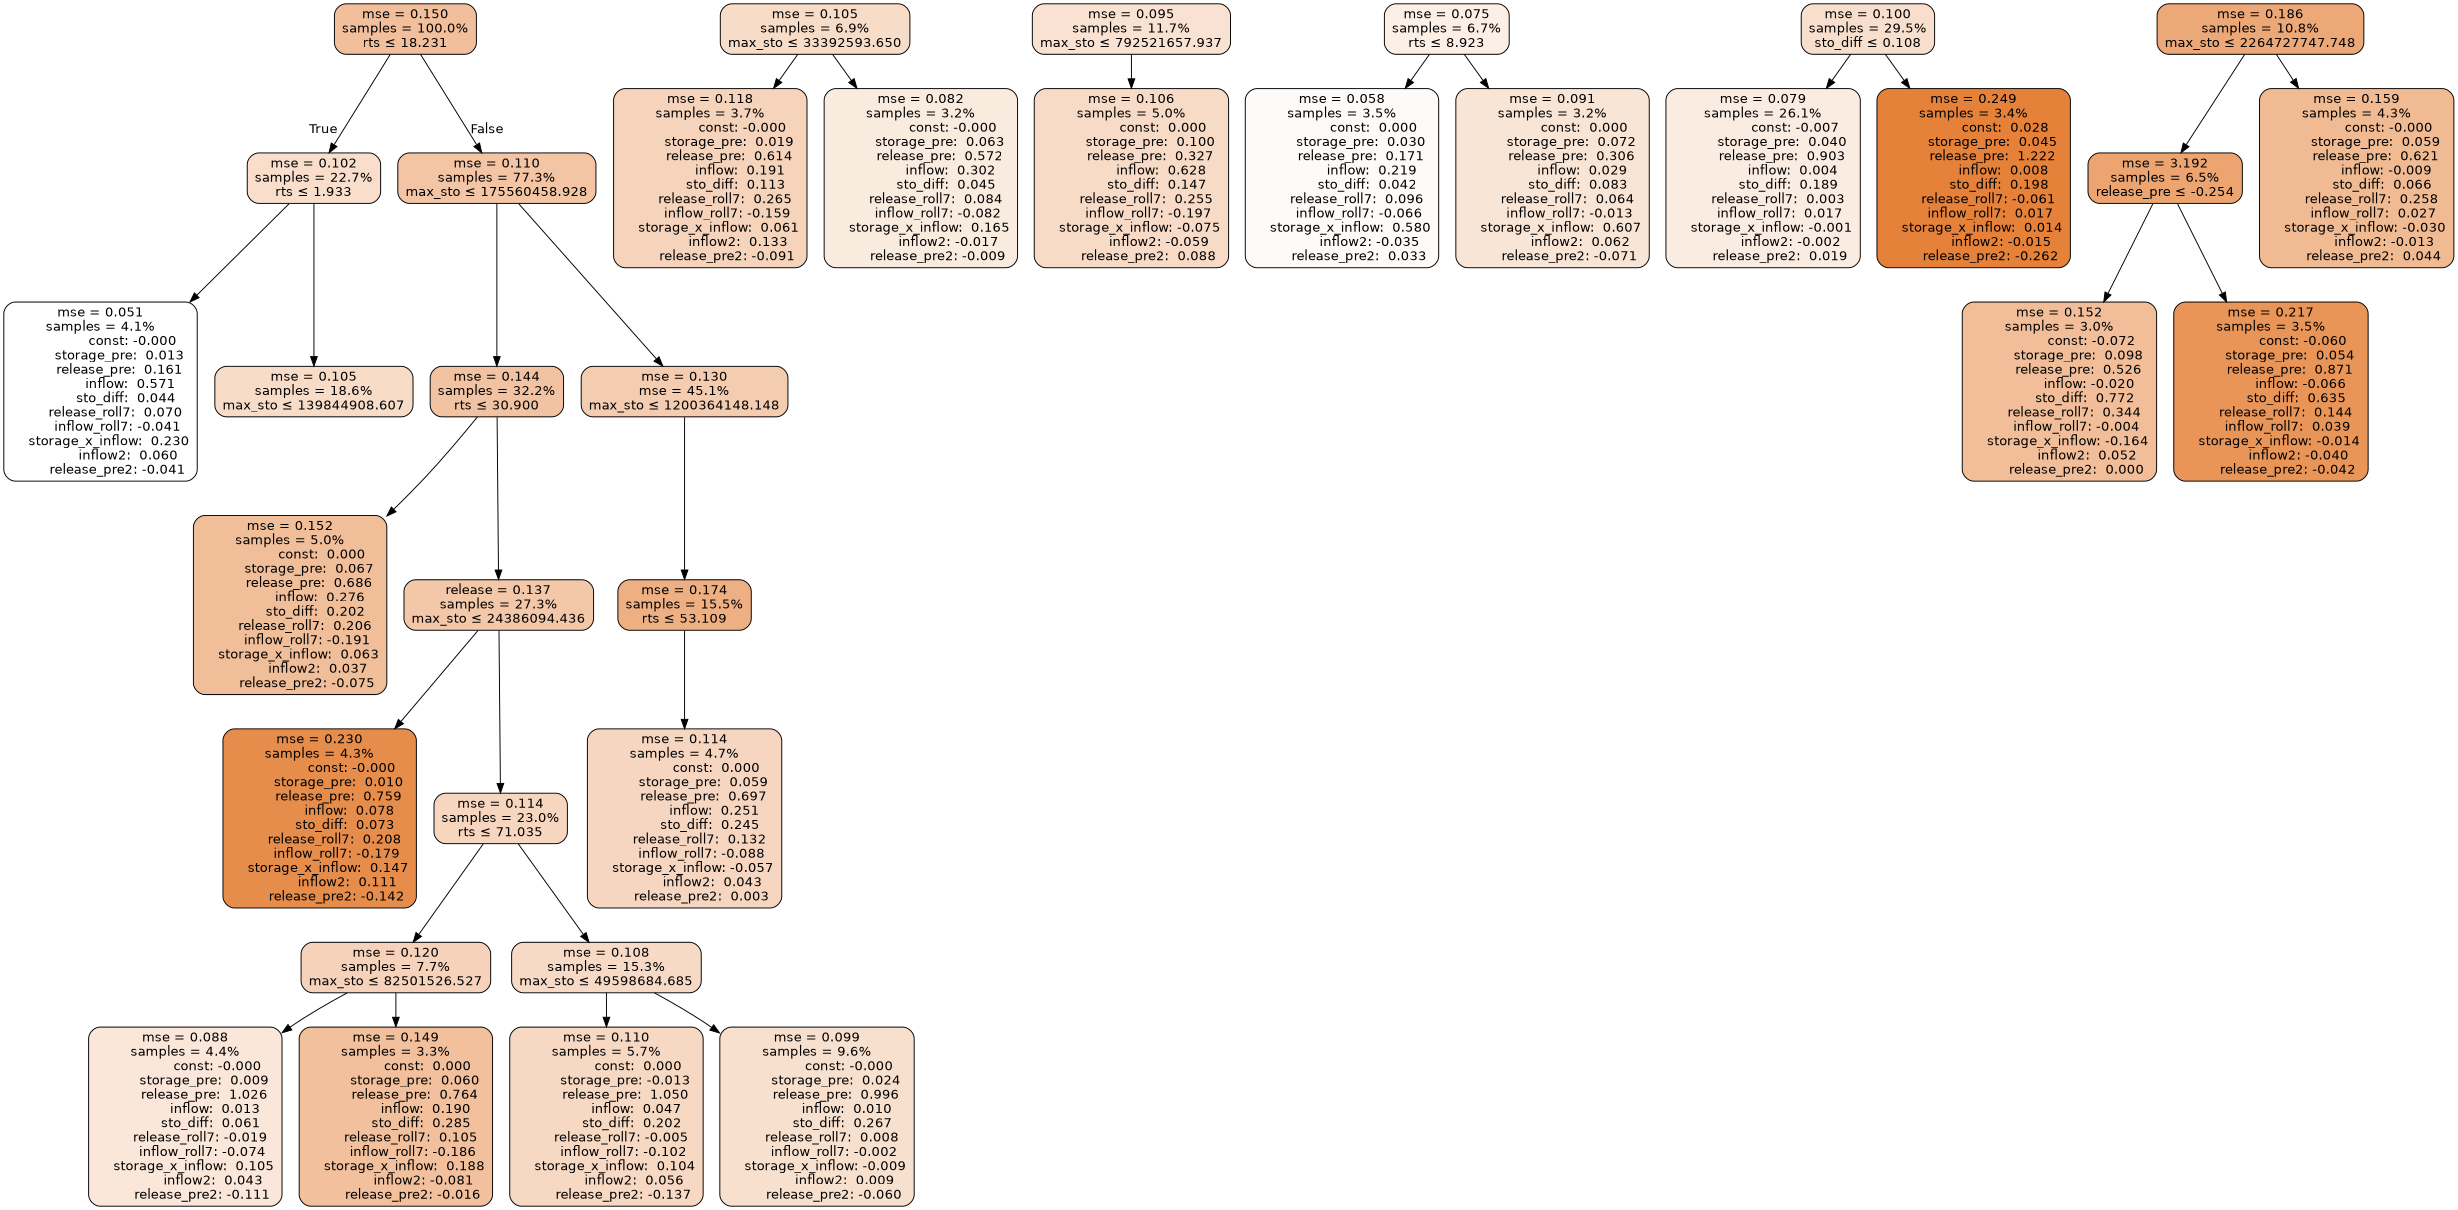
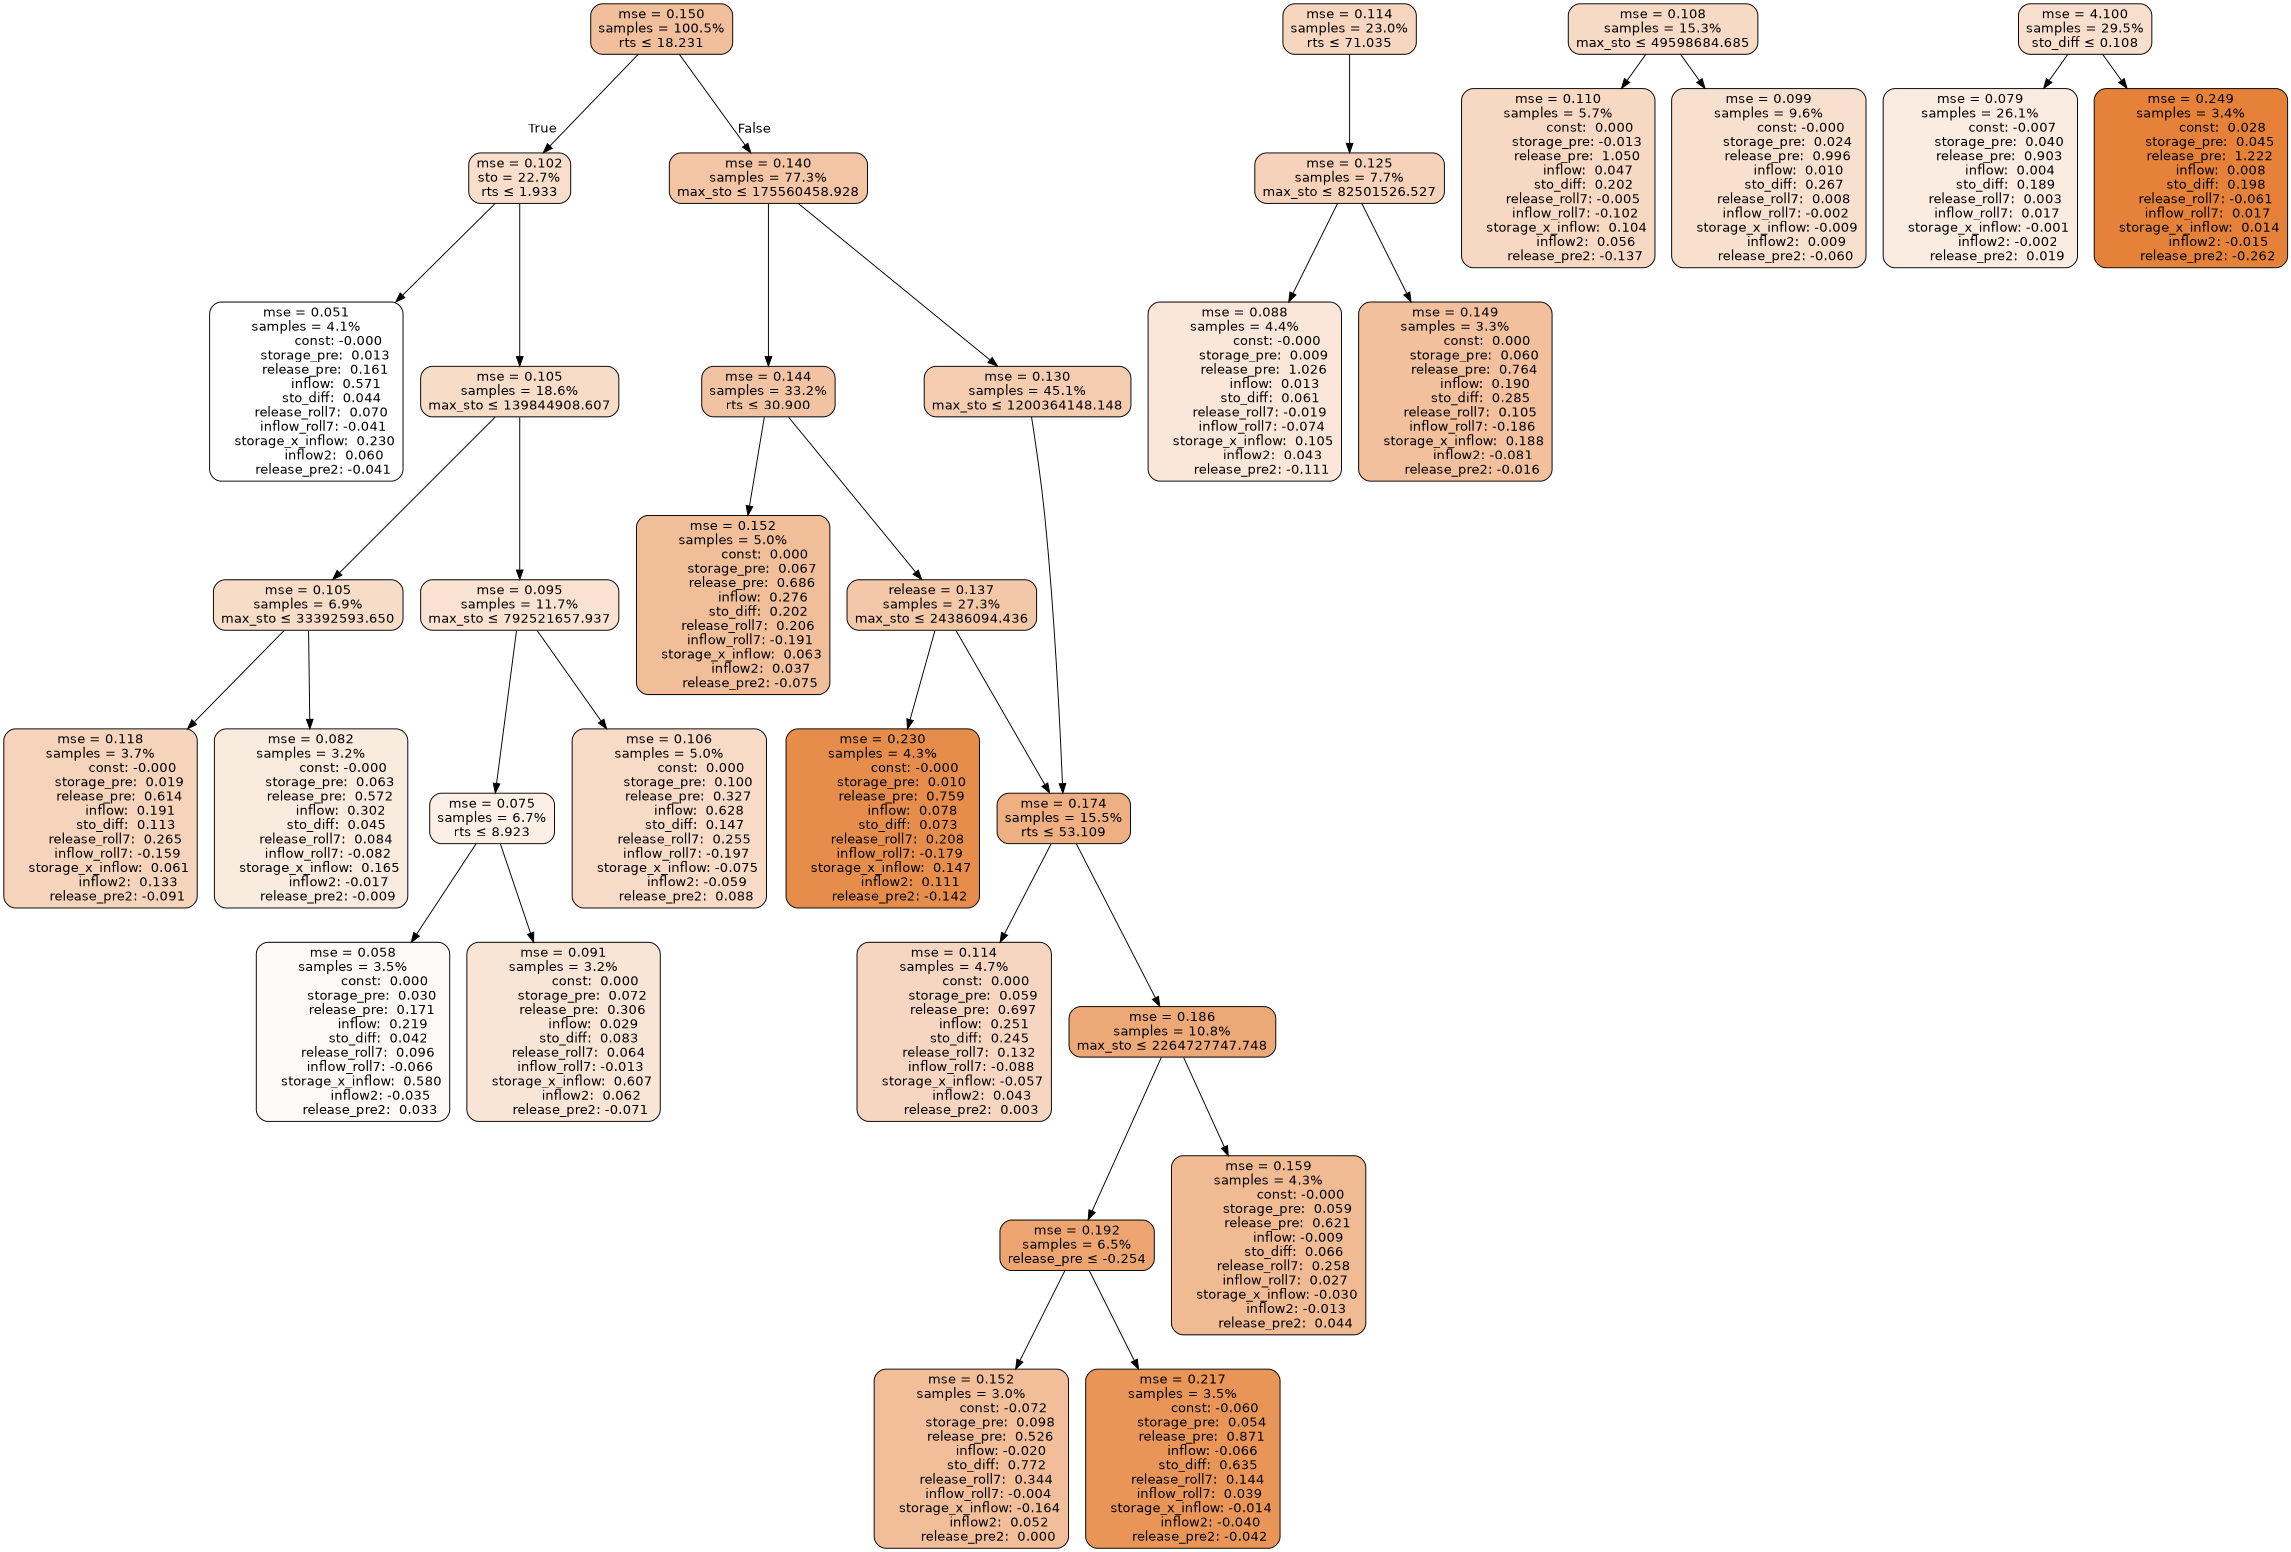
node "mse = 0.150 samples = 100.0% rts ≤ 18.231": label "mse = 0.150 samples = 100.0% rts ≤ 18.231" -> "mse = 0.150 samples = 100.5% rts ≤ 18.231"
node "mse = 0.100 samples = 29.5% sto_diff ≤ 0.108": label "mse = 0.100 samples = 29.5% sto_diff ≤ 0.108" -> "mse = 4.100 samples = 29.5% sto_diff ≤ 0.108"
node "mse = 0.102 samples = 22.7% rts ≤ 1.933": label "mse = 0.102 samples = 22.7% rts ≤ 1.933" -> "mse = 0.102 sto = 22.7% rts ≤ 1.933"
node "mse = 0.110 samples = 77.3% max_sto ≤ 175560458.928": label "mse = 0.110 samples = 77.3% max_sto ≤ 175560458.928" -> "mse = 0.140 samples = 77.3% max_sto ≤ 175560458.928"
node "mse = 3.192 samples = 6.5% release_pre ≤ -0.254": label "mse = 3.192 samples = 6.5% release_pre ≤ -0.254" -> "mse = 0.192 samples = 6.5% release_pre ≤ -0.254"
node "mse = 0.144 samples = 32.2% rts ≤ 30.900": label "mse = 0.144 samples = 32.2% rts ≤ 30.900" -> "mse = 0.144 samples = 33.2% rts ≤ 30.900"
node "mse = 0.130 mse = 45.1% max_sto ≤ 1200364148.148": label "mse = 0.130 mse = 45.1% max_sto ≤ 1200364148.148" -> "mse = 0.130 samples = 45.1% max_sto ≤ 1200364148.148"
edge "mse = 0.105 samples = 18.6% max_sto ≤ 139844908.607" -> "mse = 0.095 samples = 11.7% max_sto ≤ 792521657.937": added
edge "mse = 0.105 samples = 18.6% max_sto ≤ 139844908.607" -> "mse = 0.105 samples = 6.9% max_sto ≤ 33392593.650": added
edge "release = 0.137 samples = 27.3% max_sto ≤ 24386094.436" -> "mse = 0.114 samples = 23.0% rts ≤ 71.035": now "release = 0.137 samples = 27.3% max_sto ≤ 24386094.436" -> "mse = 0.174 samples = 15.5% rts ≤ 53.109"
edge "mse = 0.095 samples = 11.7% max_sto ≤ 792521657.937" -> "mse = 0.075 samples = 6.7% rts ≤ 8.923": added
edge "mse = 0.114 samples = 23.0% rts ≤ 71.035" -> "mse = 0.108 samples = 15.3% max_sto ≤ 49598684.685": removed
edge "mse = 0.174 samples = 15.5% rts ≤ 53.109" -> "mse = 0.186 samples = 10.8% max_sto ≤ 2264727747.748": added
node "mse = 0.120 samples = 7.7% max_sto ≤ 82501526.527": label "mse = 0.120 samples = 7.7% max_sto ≤ 82501526.527" -> "mse = 0.125 samples = 7.7% max_sto ≤ 82501526.527"
